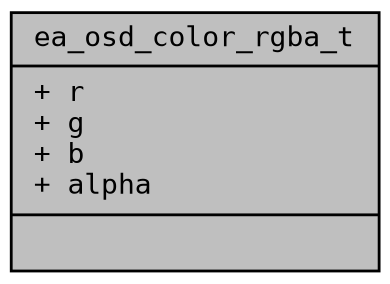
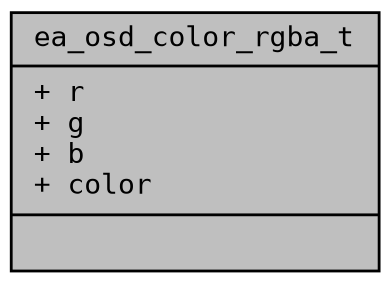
node "ea_osd_color_rgba_t": text "+ alpha" -> "+ color"
